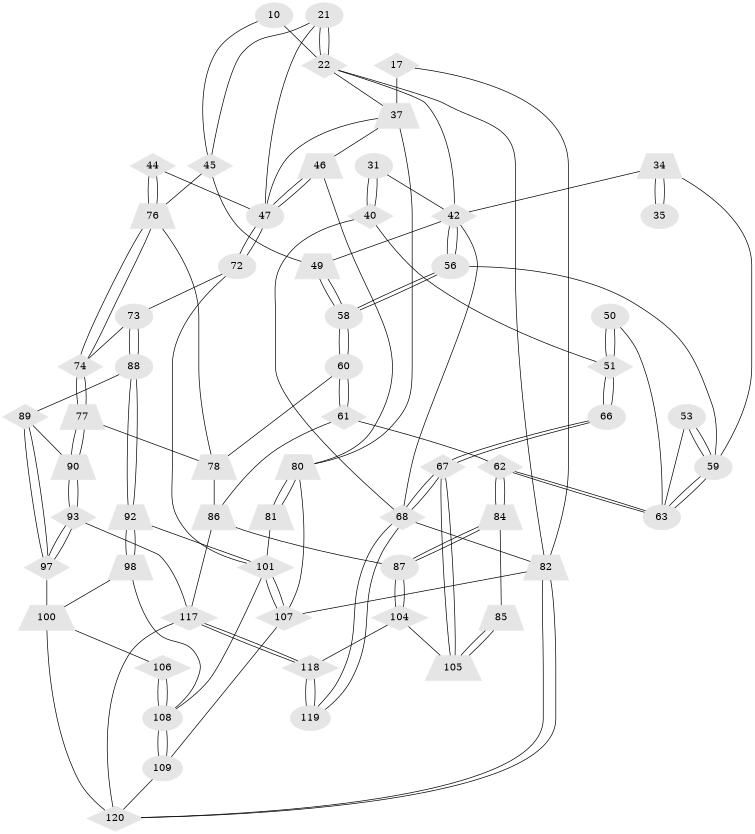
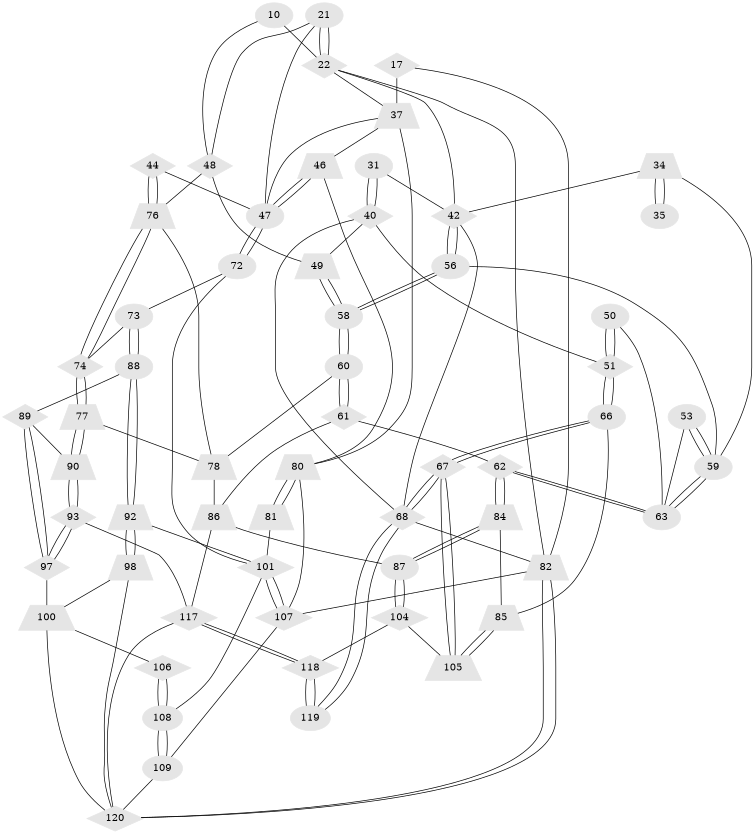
node "45": label "45" -> "48"
edge "42" -- "49": now "40" -- "49"
edge "66" -- "85": added
edge "98" -- "108": now "98" -- "120"
